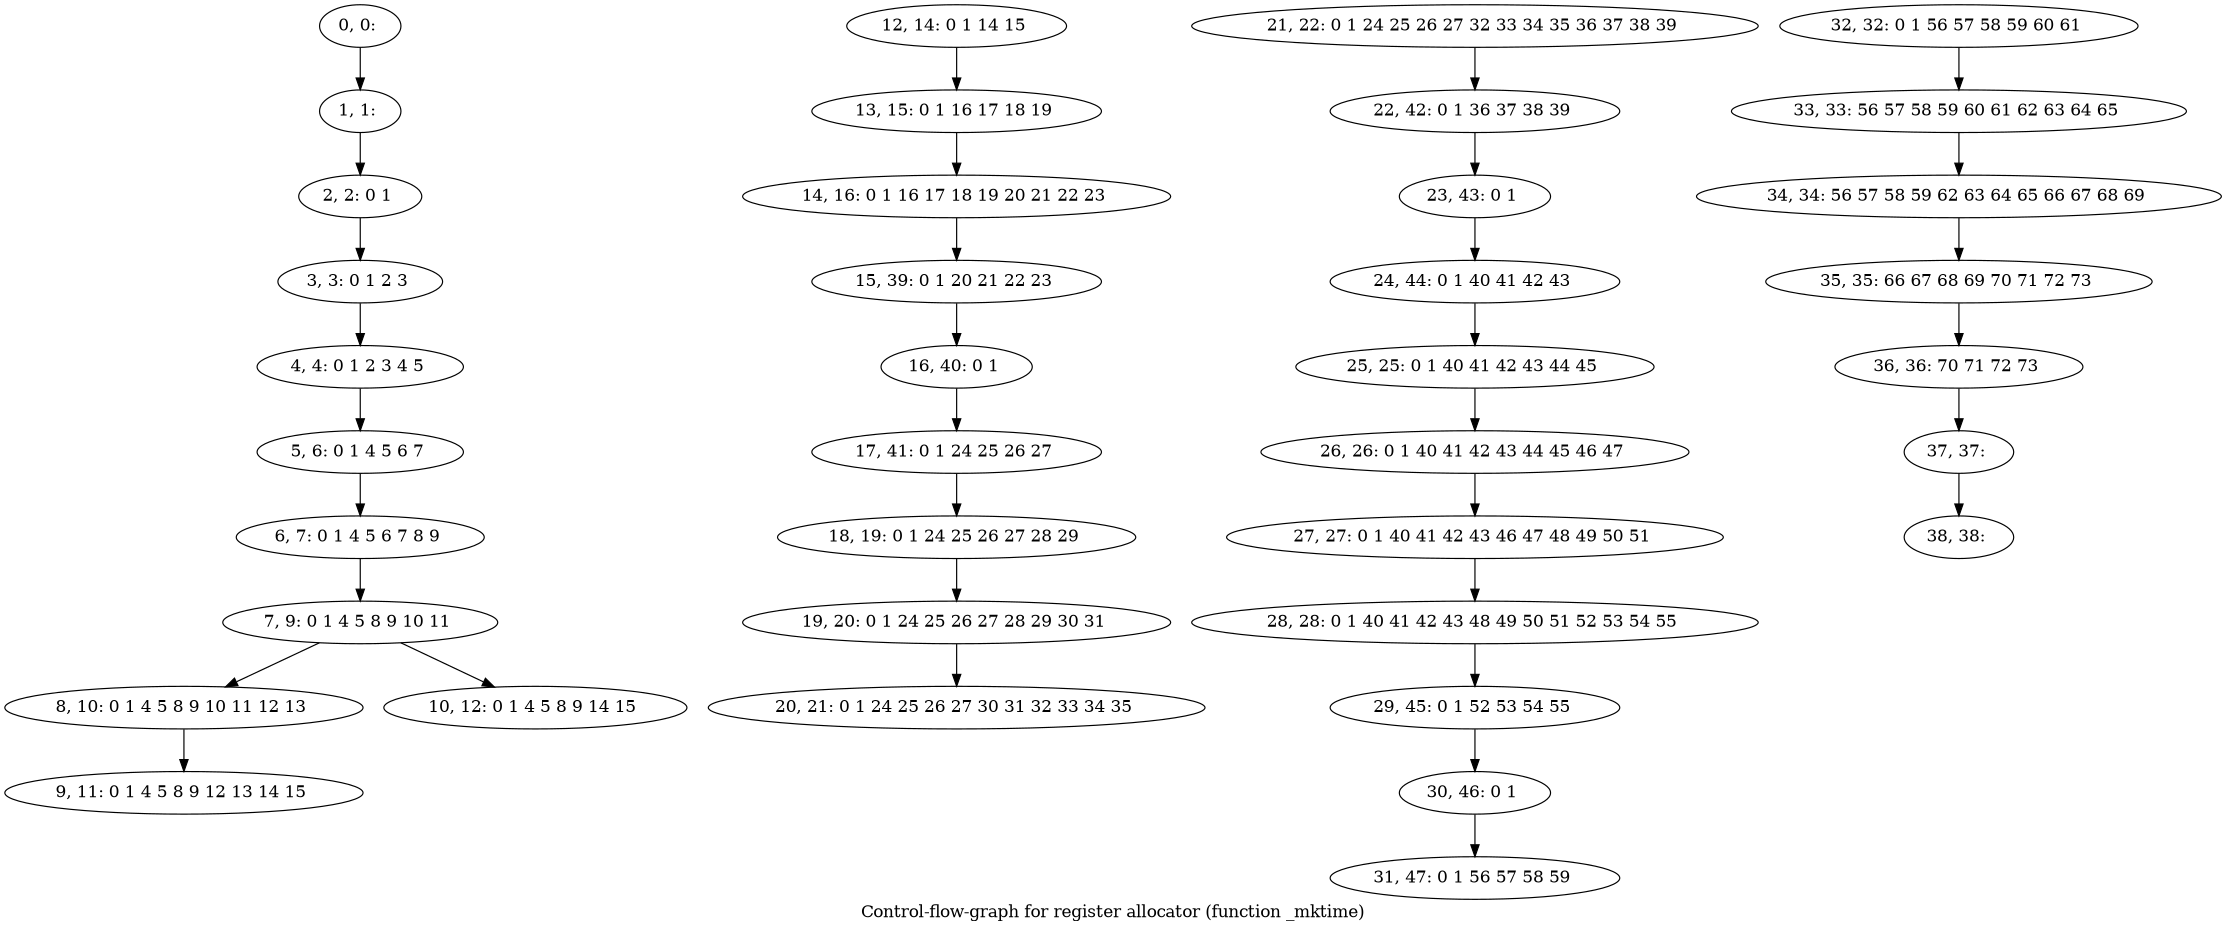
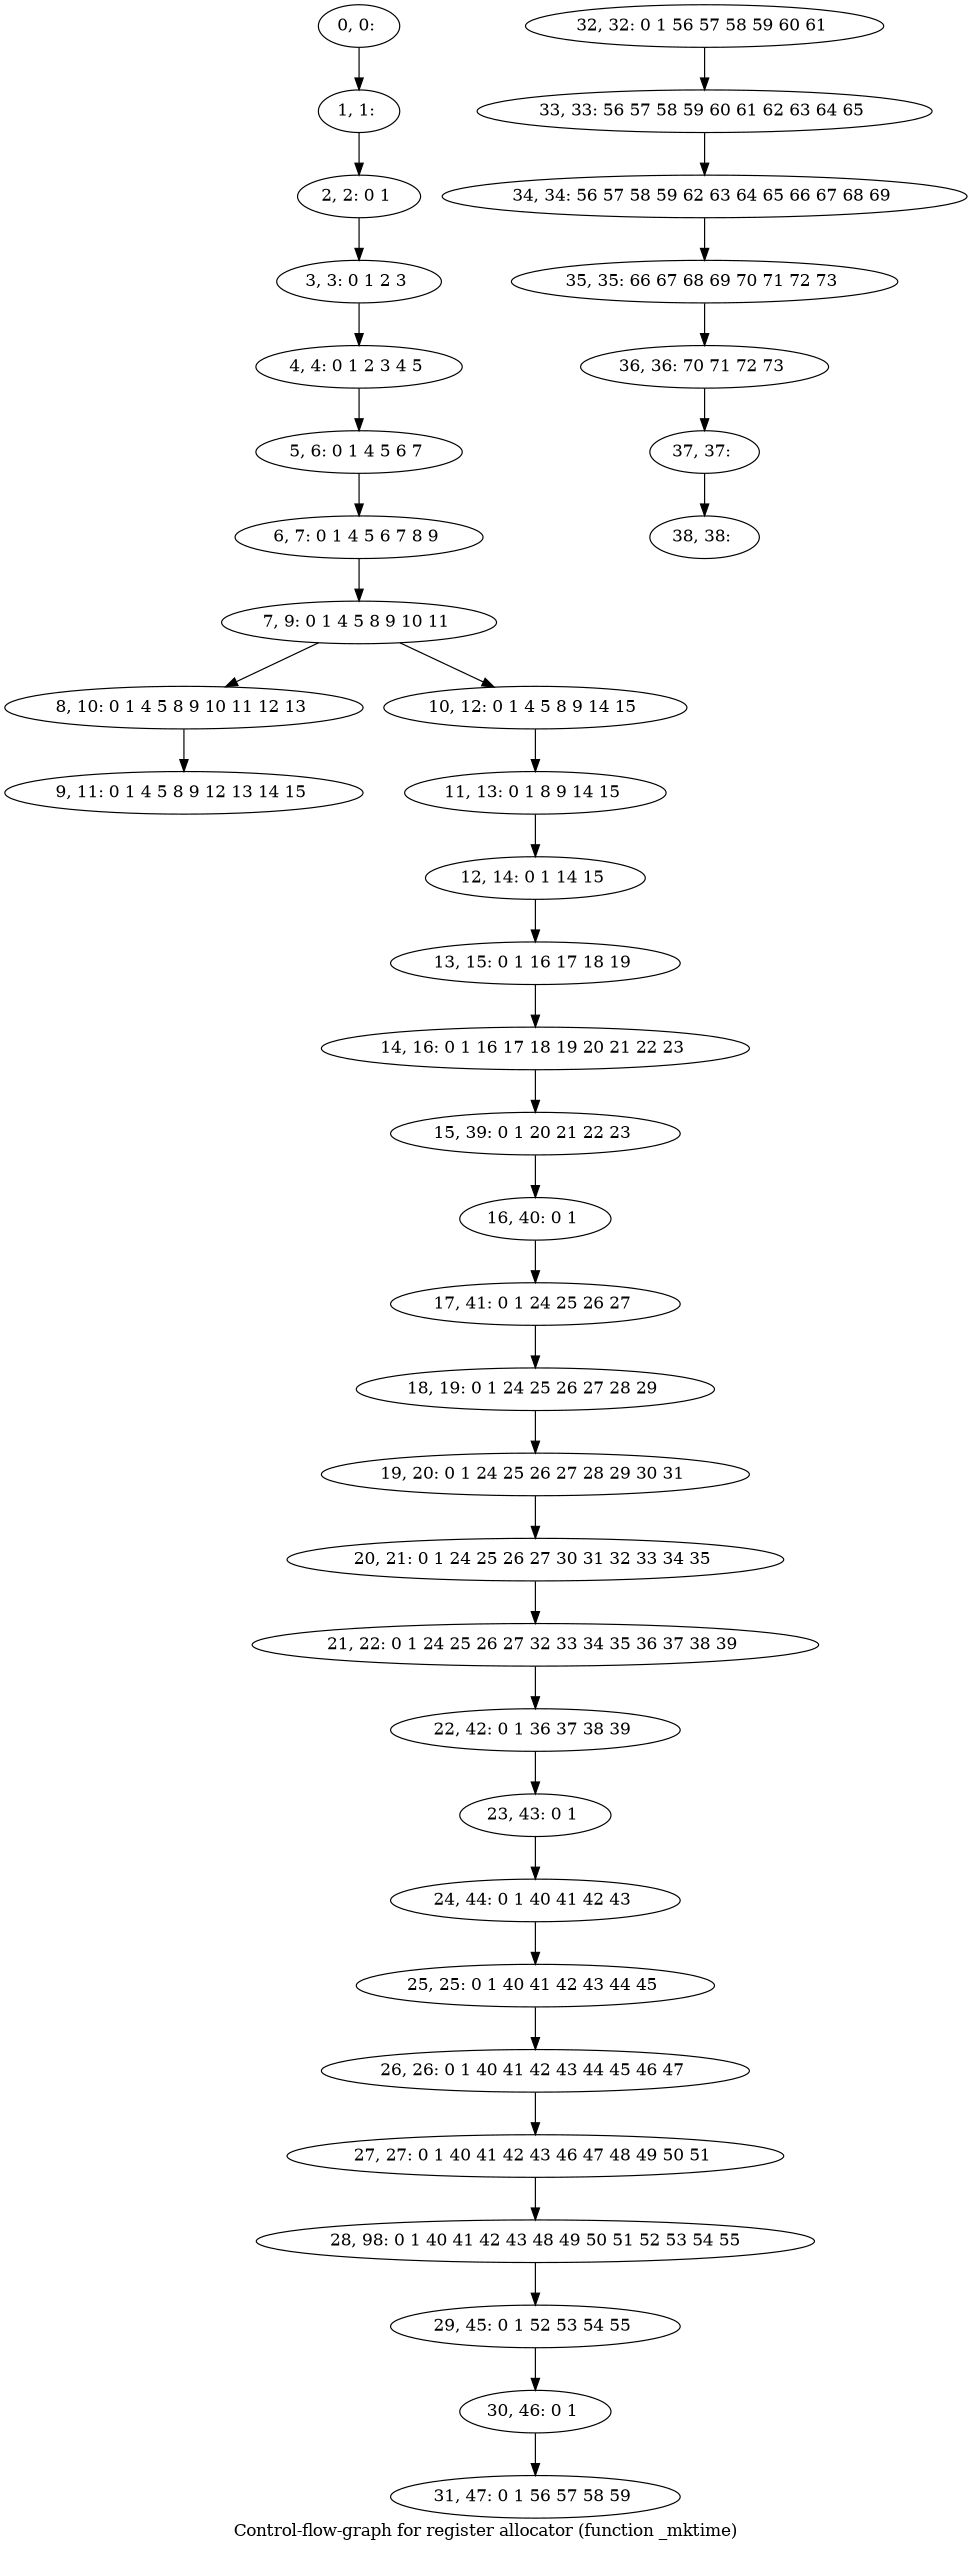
node "28, 28: 0 1 40 41 42 43 48 49 50 51 52 53 54 55": label "28, 28: 0 1 40 41 42 43 48 49 50 51 52 53 54 55" -> "28, 98: 0 1 40 41 42 43 48 49 50 51 52 53 54 55"
node "11, 13: 0 1 8 9 14 15": added
edge "20, 21: 0 1 24 25 26 27 30 31 32 33 34 35" -> "21, 22: 0 1 24 25 26 27 32 33 34 35 36 37 38 39": added
